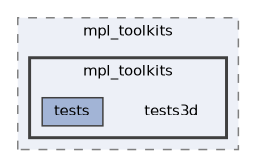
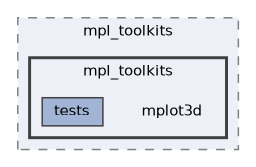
node "tests3d": label "tests3d" -> "mplot3d"
